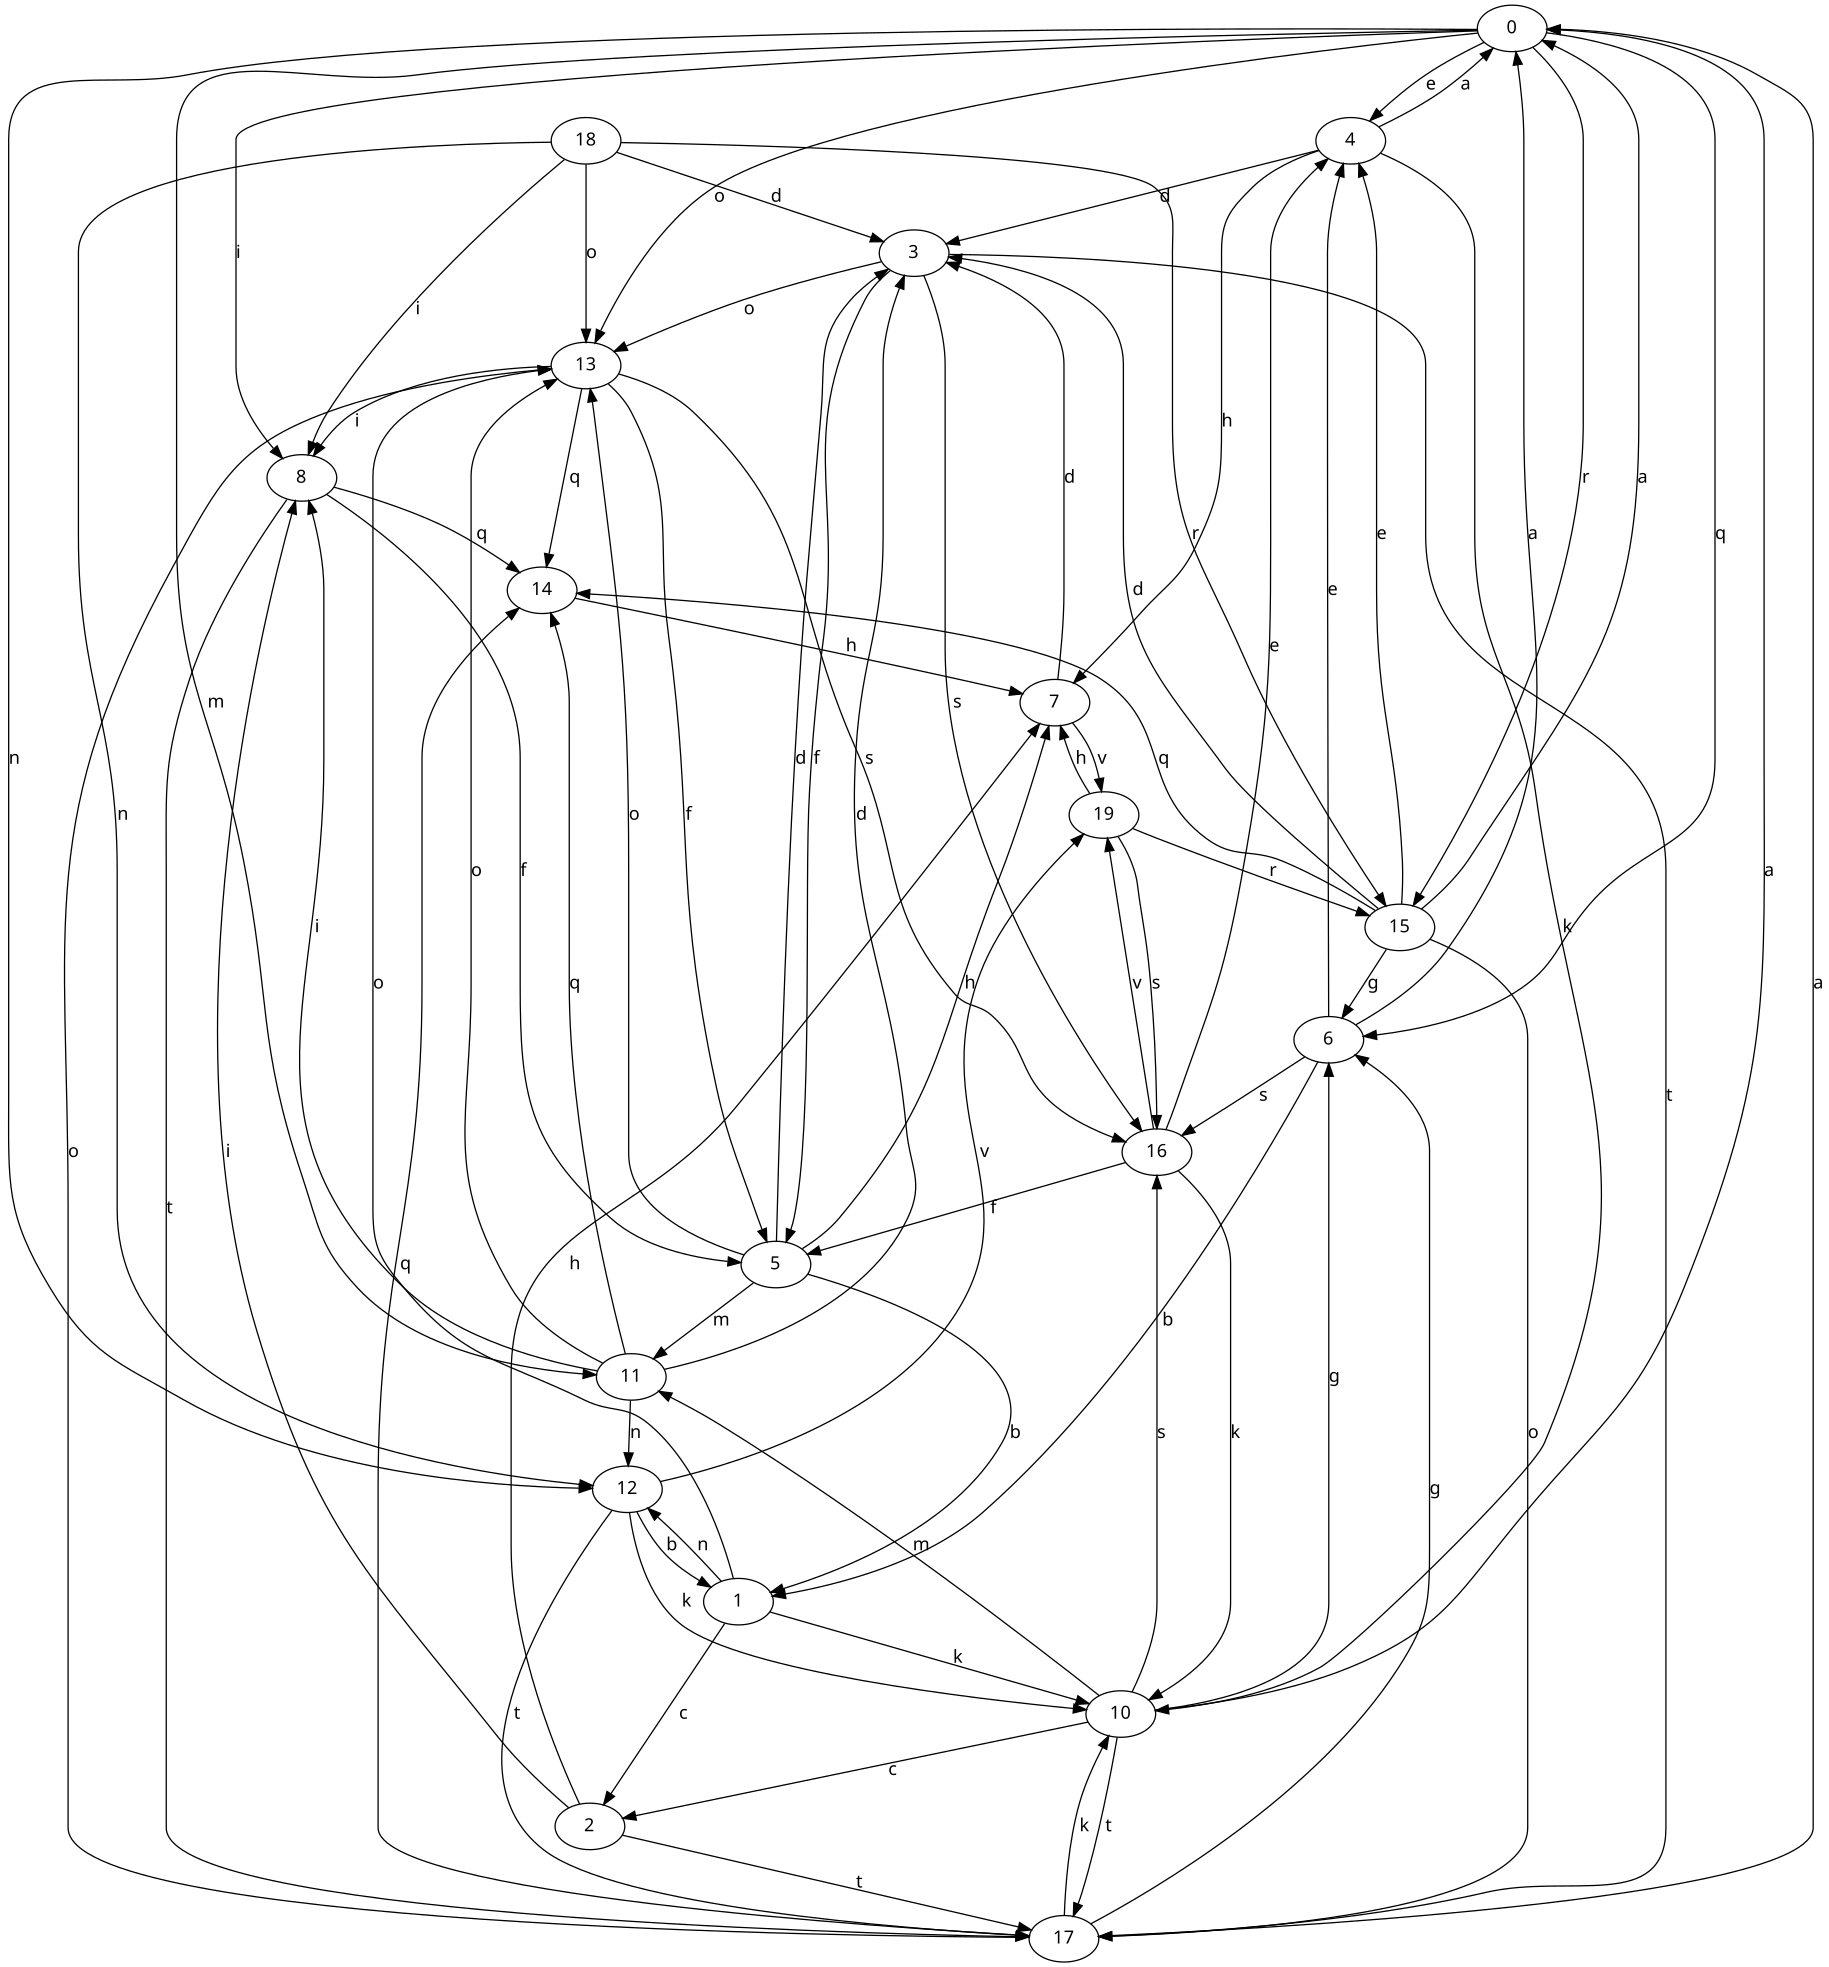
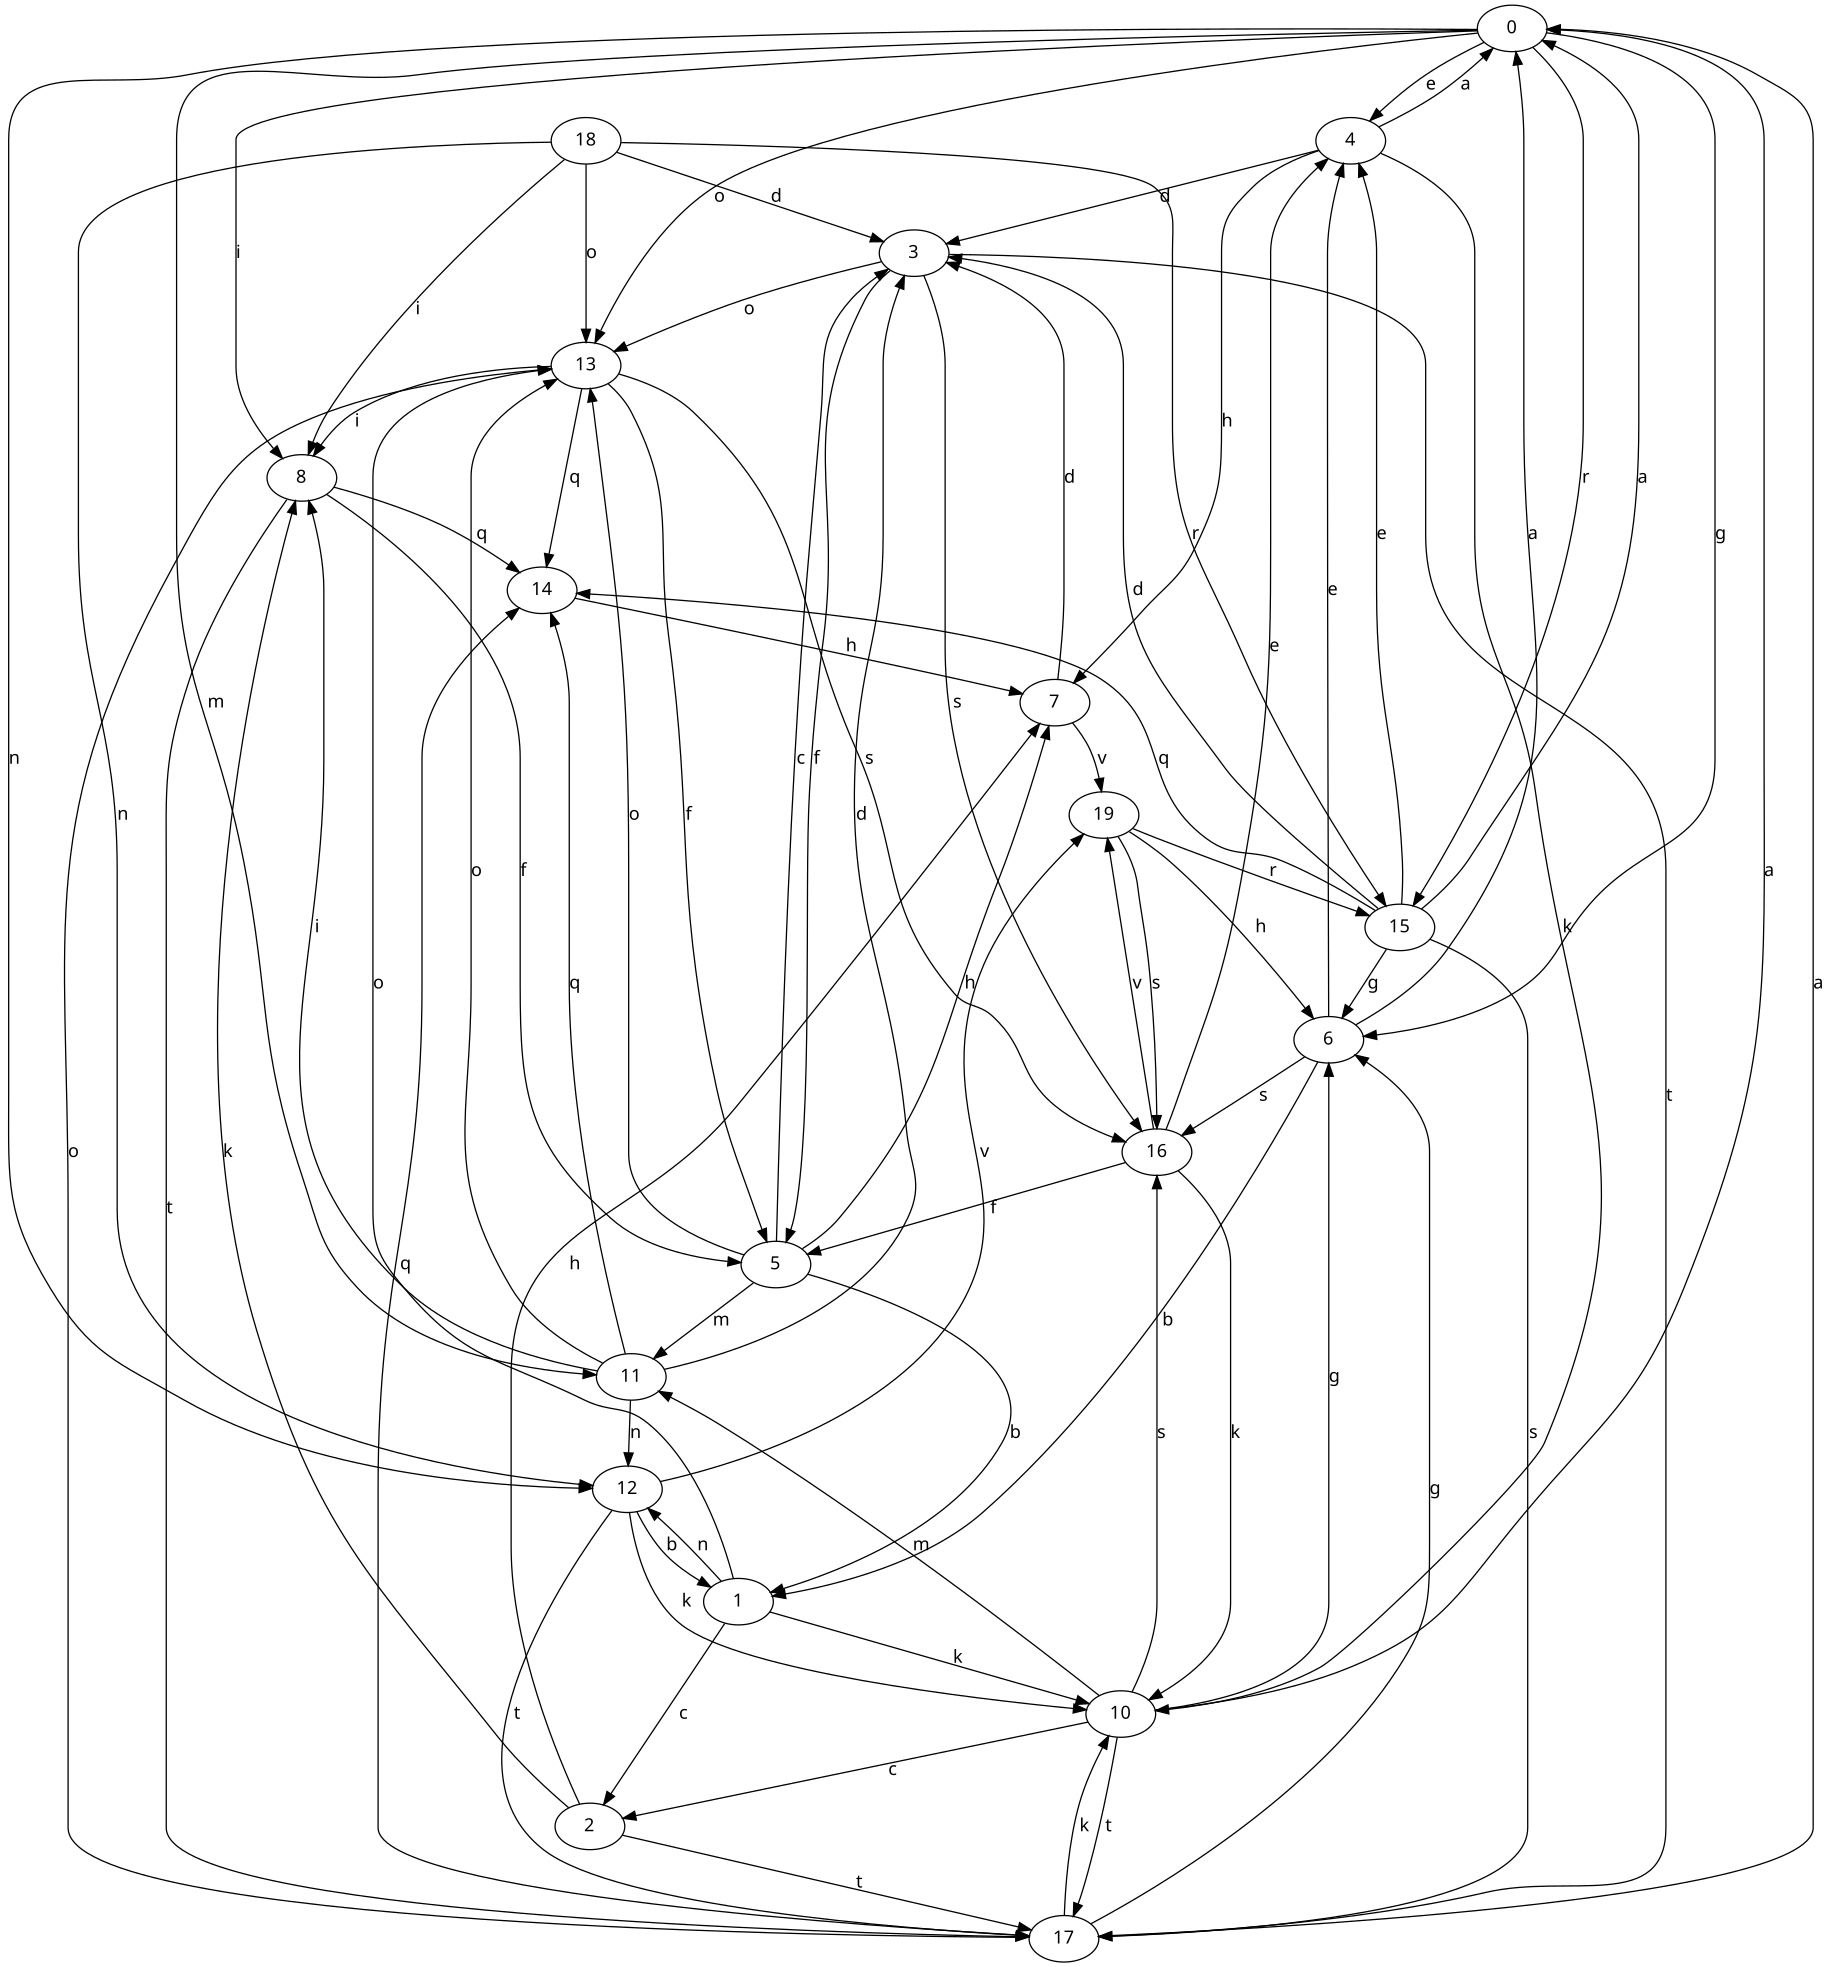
edge "0" -> "6": label "q" -> "g"
edge "5" -> "3": label "d" -> "c"
edge "19" -> "7": now "19" -> "6"
edge "2" -> "8": label "i" -> "k"
edge "15" -> "17": label "o" -> "s"
